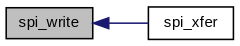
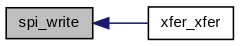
node "spi_xfer": label "spi_xfer" -> "xfer_xfer"
